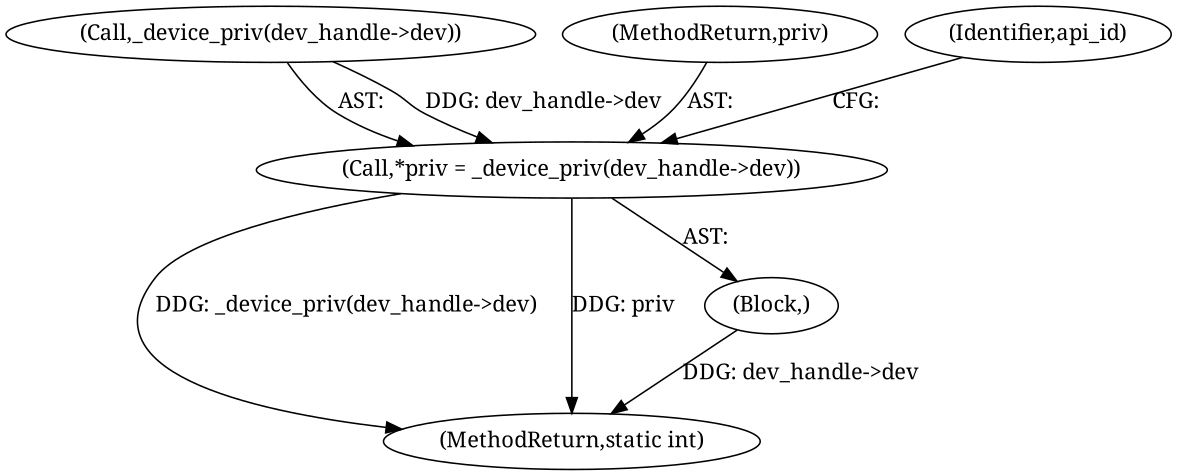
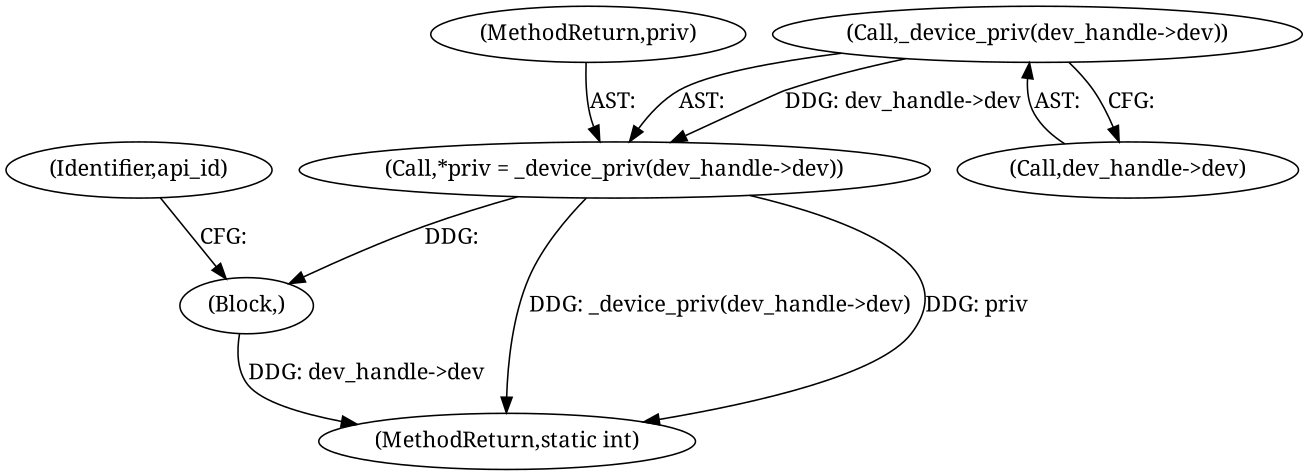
edge "(Identifier,api_id)" -> "(Call,*priv = _device_priv(dev_handle->dev))": now "(Identifier,api_id)" -> "(Block,)"
node "(Call,dev_handle->dev)": added
edge "(Call,*priv = _device_priv(dev_handle->dev))" -> "(Block,)": label "AST: " -> "DDG: "
